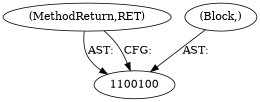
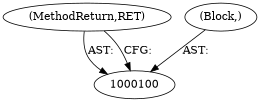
node "1100100": label "1100100" -> "1000100"
